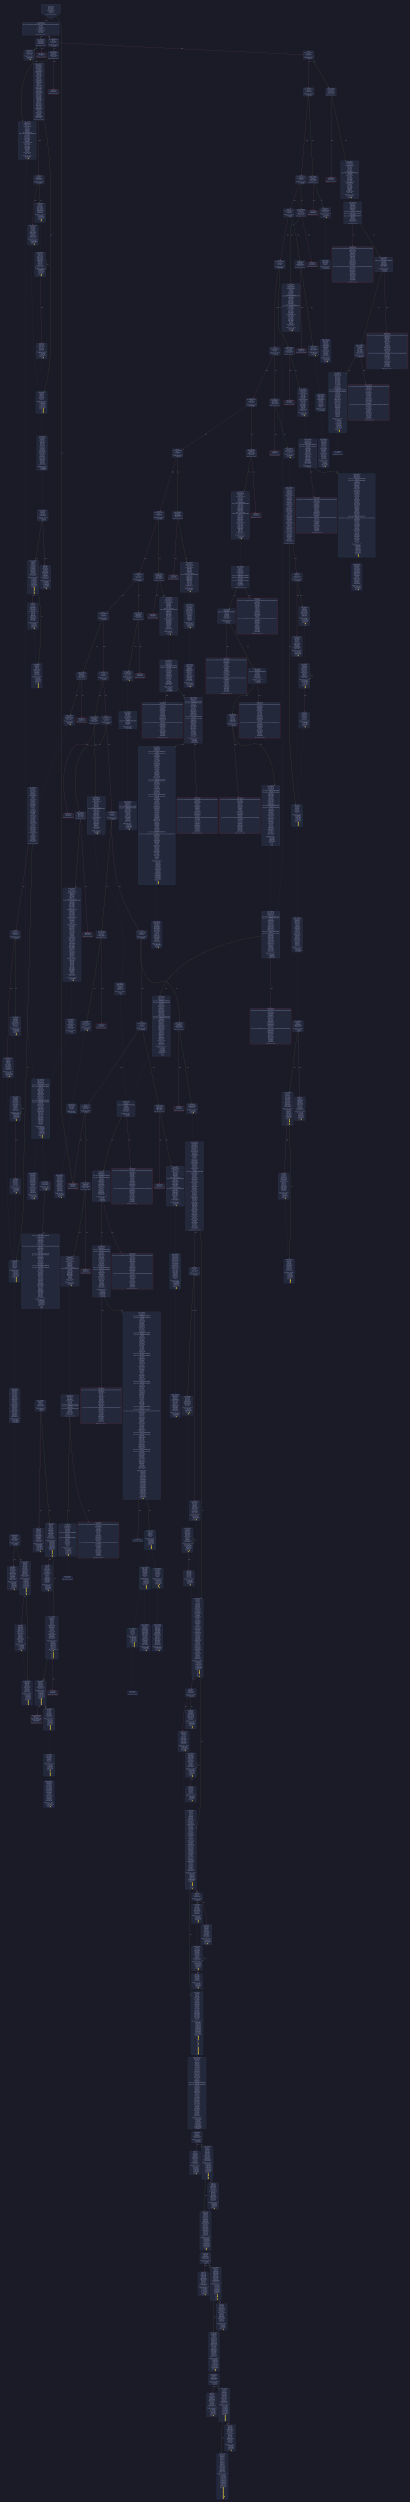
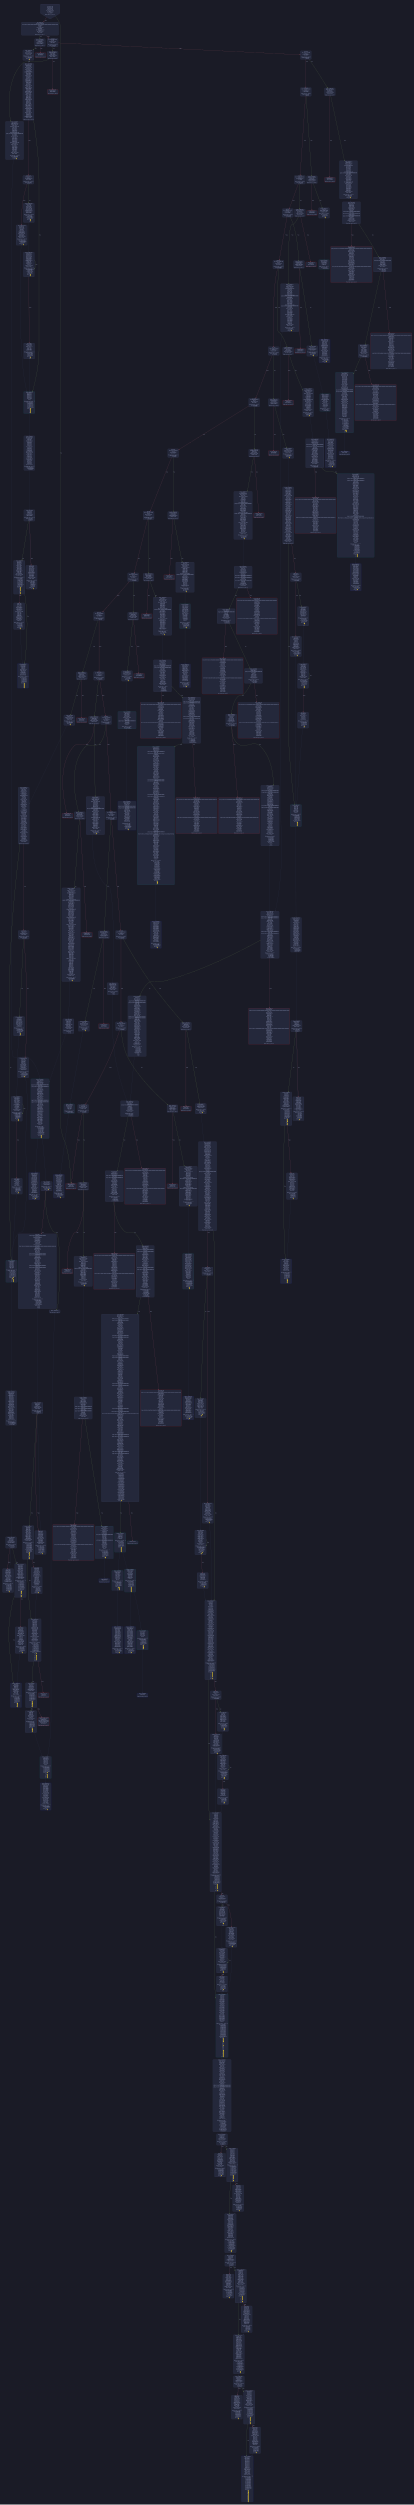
node "[1920] JUMPDEST Stack size req: 0, sizeΔ: 0": added
